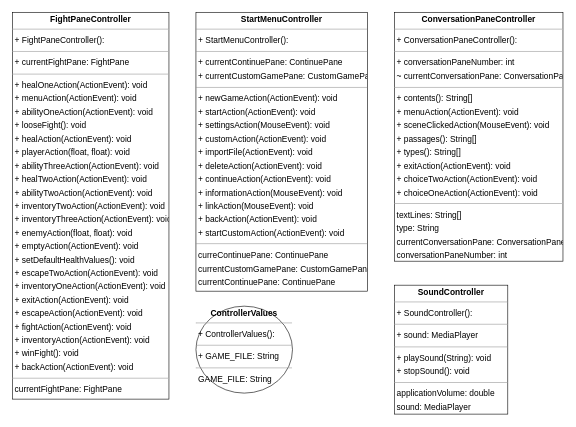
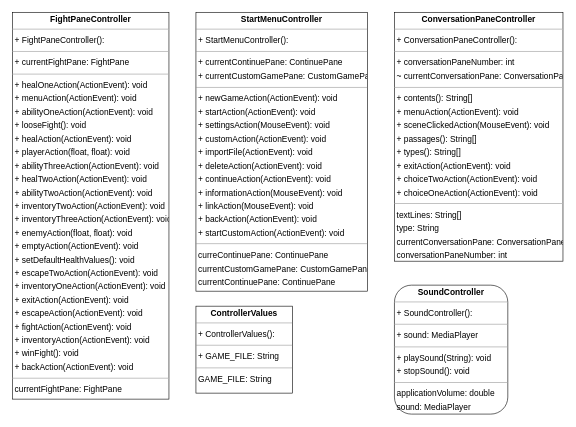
node "ControllerValues + ControllerValues(): + GAME_FILE: String GAME_FILE: String": shape ellipse -> rectangle
node "SoundController + SoundController(): + sound: MediaPlayer + playSound(String): void + stopSound(): void applicationVolume: double sound: MediaPlayer": shape rectangle -> rounded rectangle
